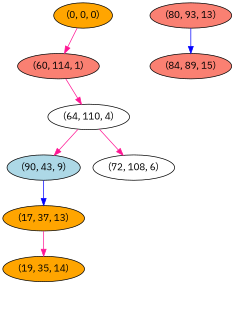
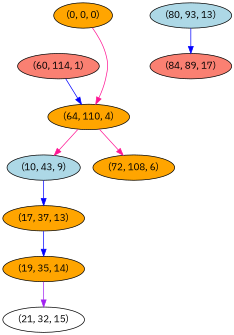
node "(80, 93, 13)": fillcolor salmon -> lightblue
edge "(0, 0, 0)" -> "(60, 114, 1)": now "(0, 0, 0)" -> "(64, 110, 4)"
node "(84, 89, 15)": label "(84, 89, 15)" -> "(84, 89, 17)"
edge "(60, 114, 1)" -> "(64, 110, 4)": color deeppink -> blue
node "(64, 110, 4)": fillcolor white -> orange
node "(90, 43, 9)": label "(90, 43, 9)" -> "(10, 43, 9)"
node "(72, 108, 6)": fillcolor white -> orange
edge "(17, 37, 13)" -> "(19, 35, 14)": color deeppink -> blue
node "(21, 32, 15)": added
